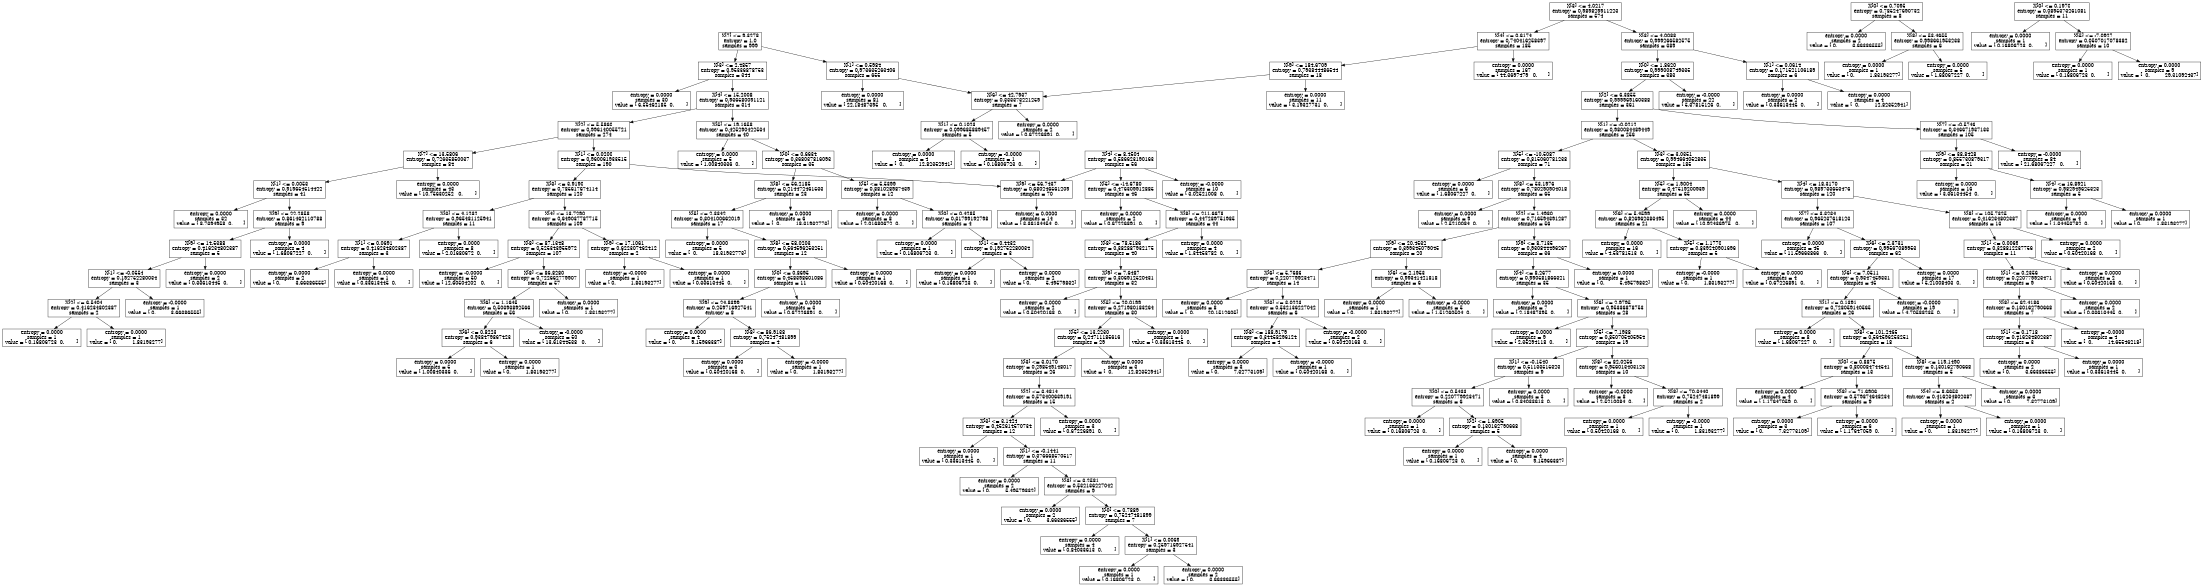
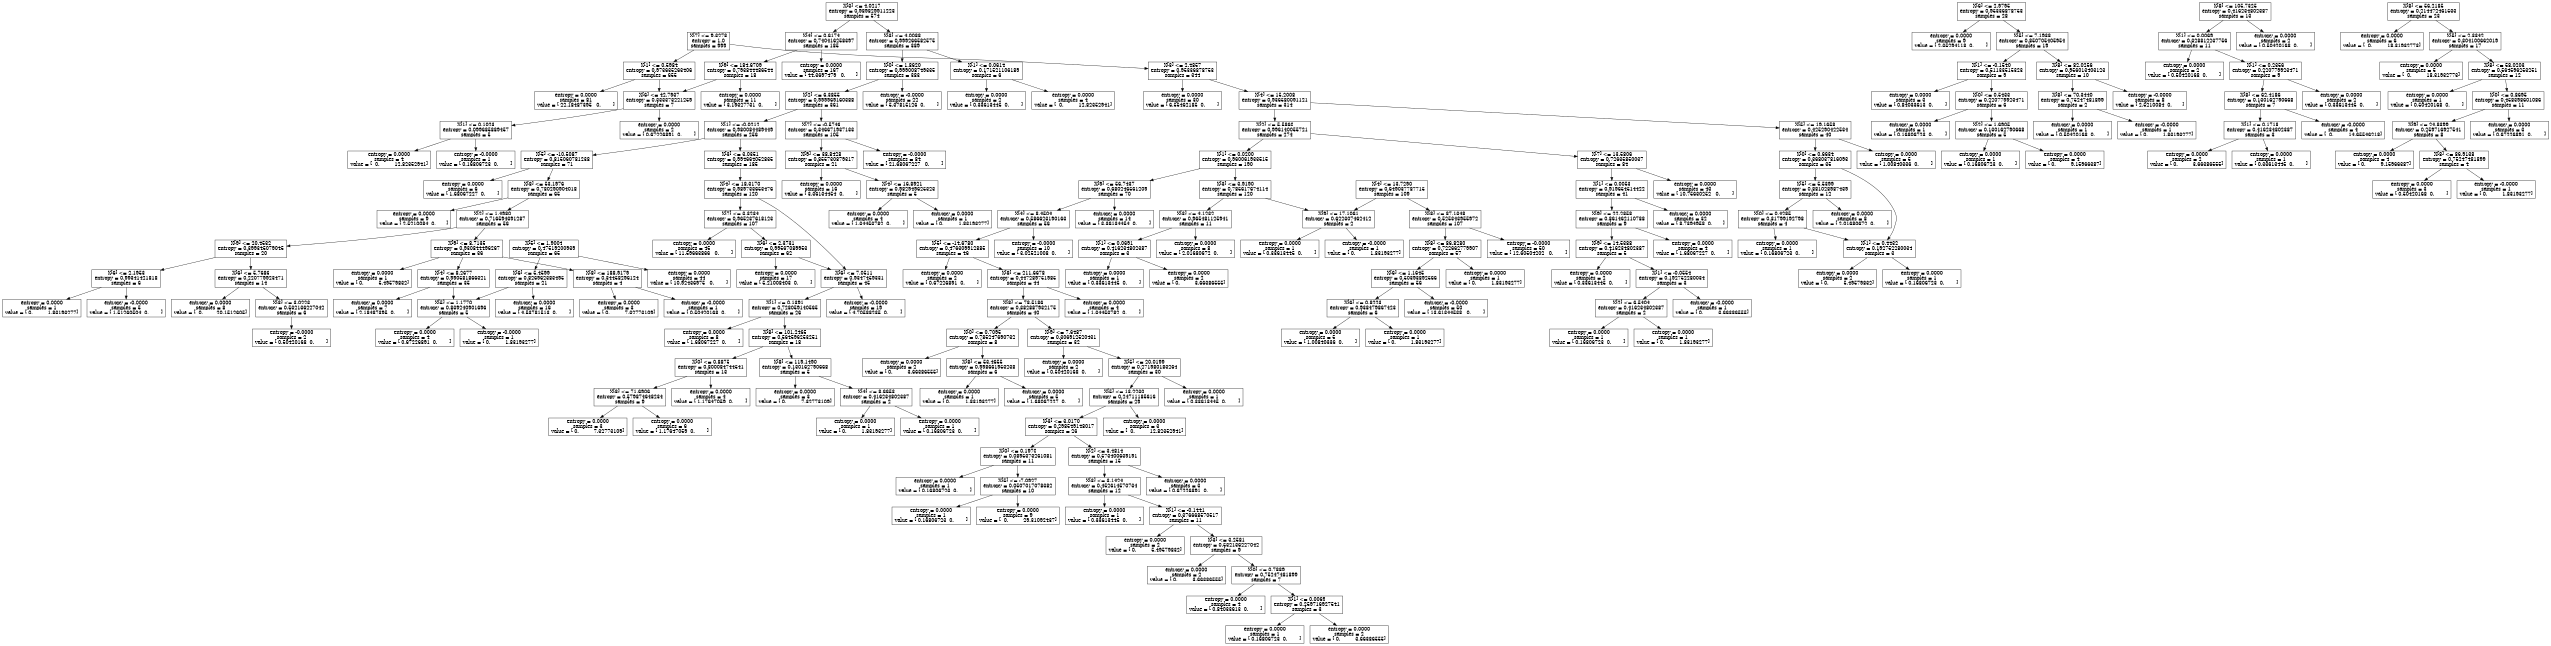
edge "X[0] <= 0.6634 entropy = 0.368037816093 samples = 35" -> "X[8] <= 56.2185 entropy = 0.214472461533 samples = 23": now "X[0] <= 0.6634 entropy = 0.368037816093 samples = 35" -> "X[1] <= 0.4432 entropy = 0.192752280034 samples = 3"
edge "X[3] <= 3.0351 entropy = 0.994664052835 samples = 185" -> "X[5] <= 1.9004 entropy = 0.47519200939 samples = 65": removed
edge "X[4] <= 8.4504 entropy = 0.586623190163 samples = 56" -> "X[9] <= 56.7437 entropy = 0.680246561209 samples = 70": reversed
edge "X[3] <= 3.9190 entropy = 0.785617674114 samples = 120" -> "X[4] <= 13.7290 entropy = 0.649037787715 samples = 109": now "X[3] <= 3.9190 entropy = 0.785617674114 samples = 120" -> "X[9] <= 17.1061 entropy = 0.622307462412 samples = 2"
edge "X[4] <= 18.3170 entropy = 0.989733653476 samples = 120" -> "X[8] <= 105.7325 entropy = 0.416234802387 samples = 13": now "X[4] <= 18.3170 entropy = 0.989733653476 samples = 120" -> "X[6] <= 7.0511 entropy = 0.9347459331 samples = 45"
edge "X[4] <= 8.2677 entropy = 0.990581866321 samples = 35" -> "X[6] <= 2.9795 entropy = 0.95336878753 samples = 28": now "X[4] <= 8.2677 entropy = 0.990581866321 samples = 35" -> "X[5] <= 1.1770 entropy = 0.839240901696 samples = 5"
node "X[9] <= 24.8399 entropy = 0.259716927541 entropy = 8": label "X[9] <= 24.8399 entropy = 0.259716927541 entropy = 8" -> "X[9] <= 24.8399 entropy = 0.259716927541 samples = 8"
edge "X[8] <= 78.5186 entropy = 0.382887932175 samples = 40" -> "X[0] <= 0.7095 entropy = 0.785247690732 samples = 8": added
edge "X[3] <= 3.0223 entropy = 0.532136227042 samples = 6" -> "X[8] <= 188.9179 entropy = 0.34458296124 samples = 4": now "X[9] <= 8.7135 entropy = 0.930844496267 samples = 36" -> "X[8] <= 188.9179 entropy = 0.34458296124 samples = 4"
edge "X[3] <= 3.0170 entropy = 0.298549148017 samples = 26" -> "X[0] <= 0.1970 entropy = 0.0895373261081 samples = 11": added
